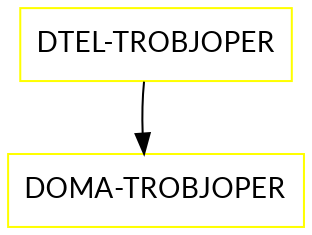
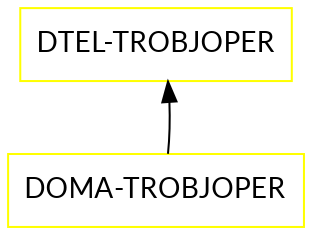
edge "DTEL-TROBJOPER" -> "DOMA-TROBJOPER": reversed
